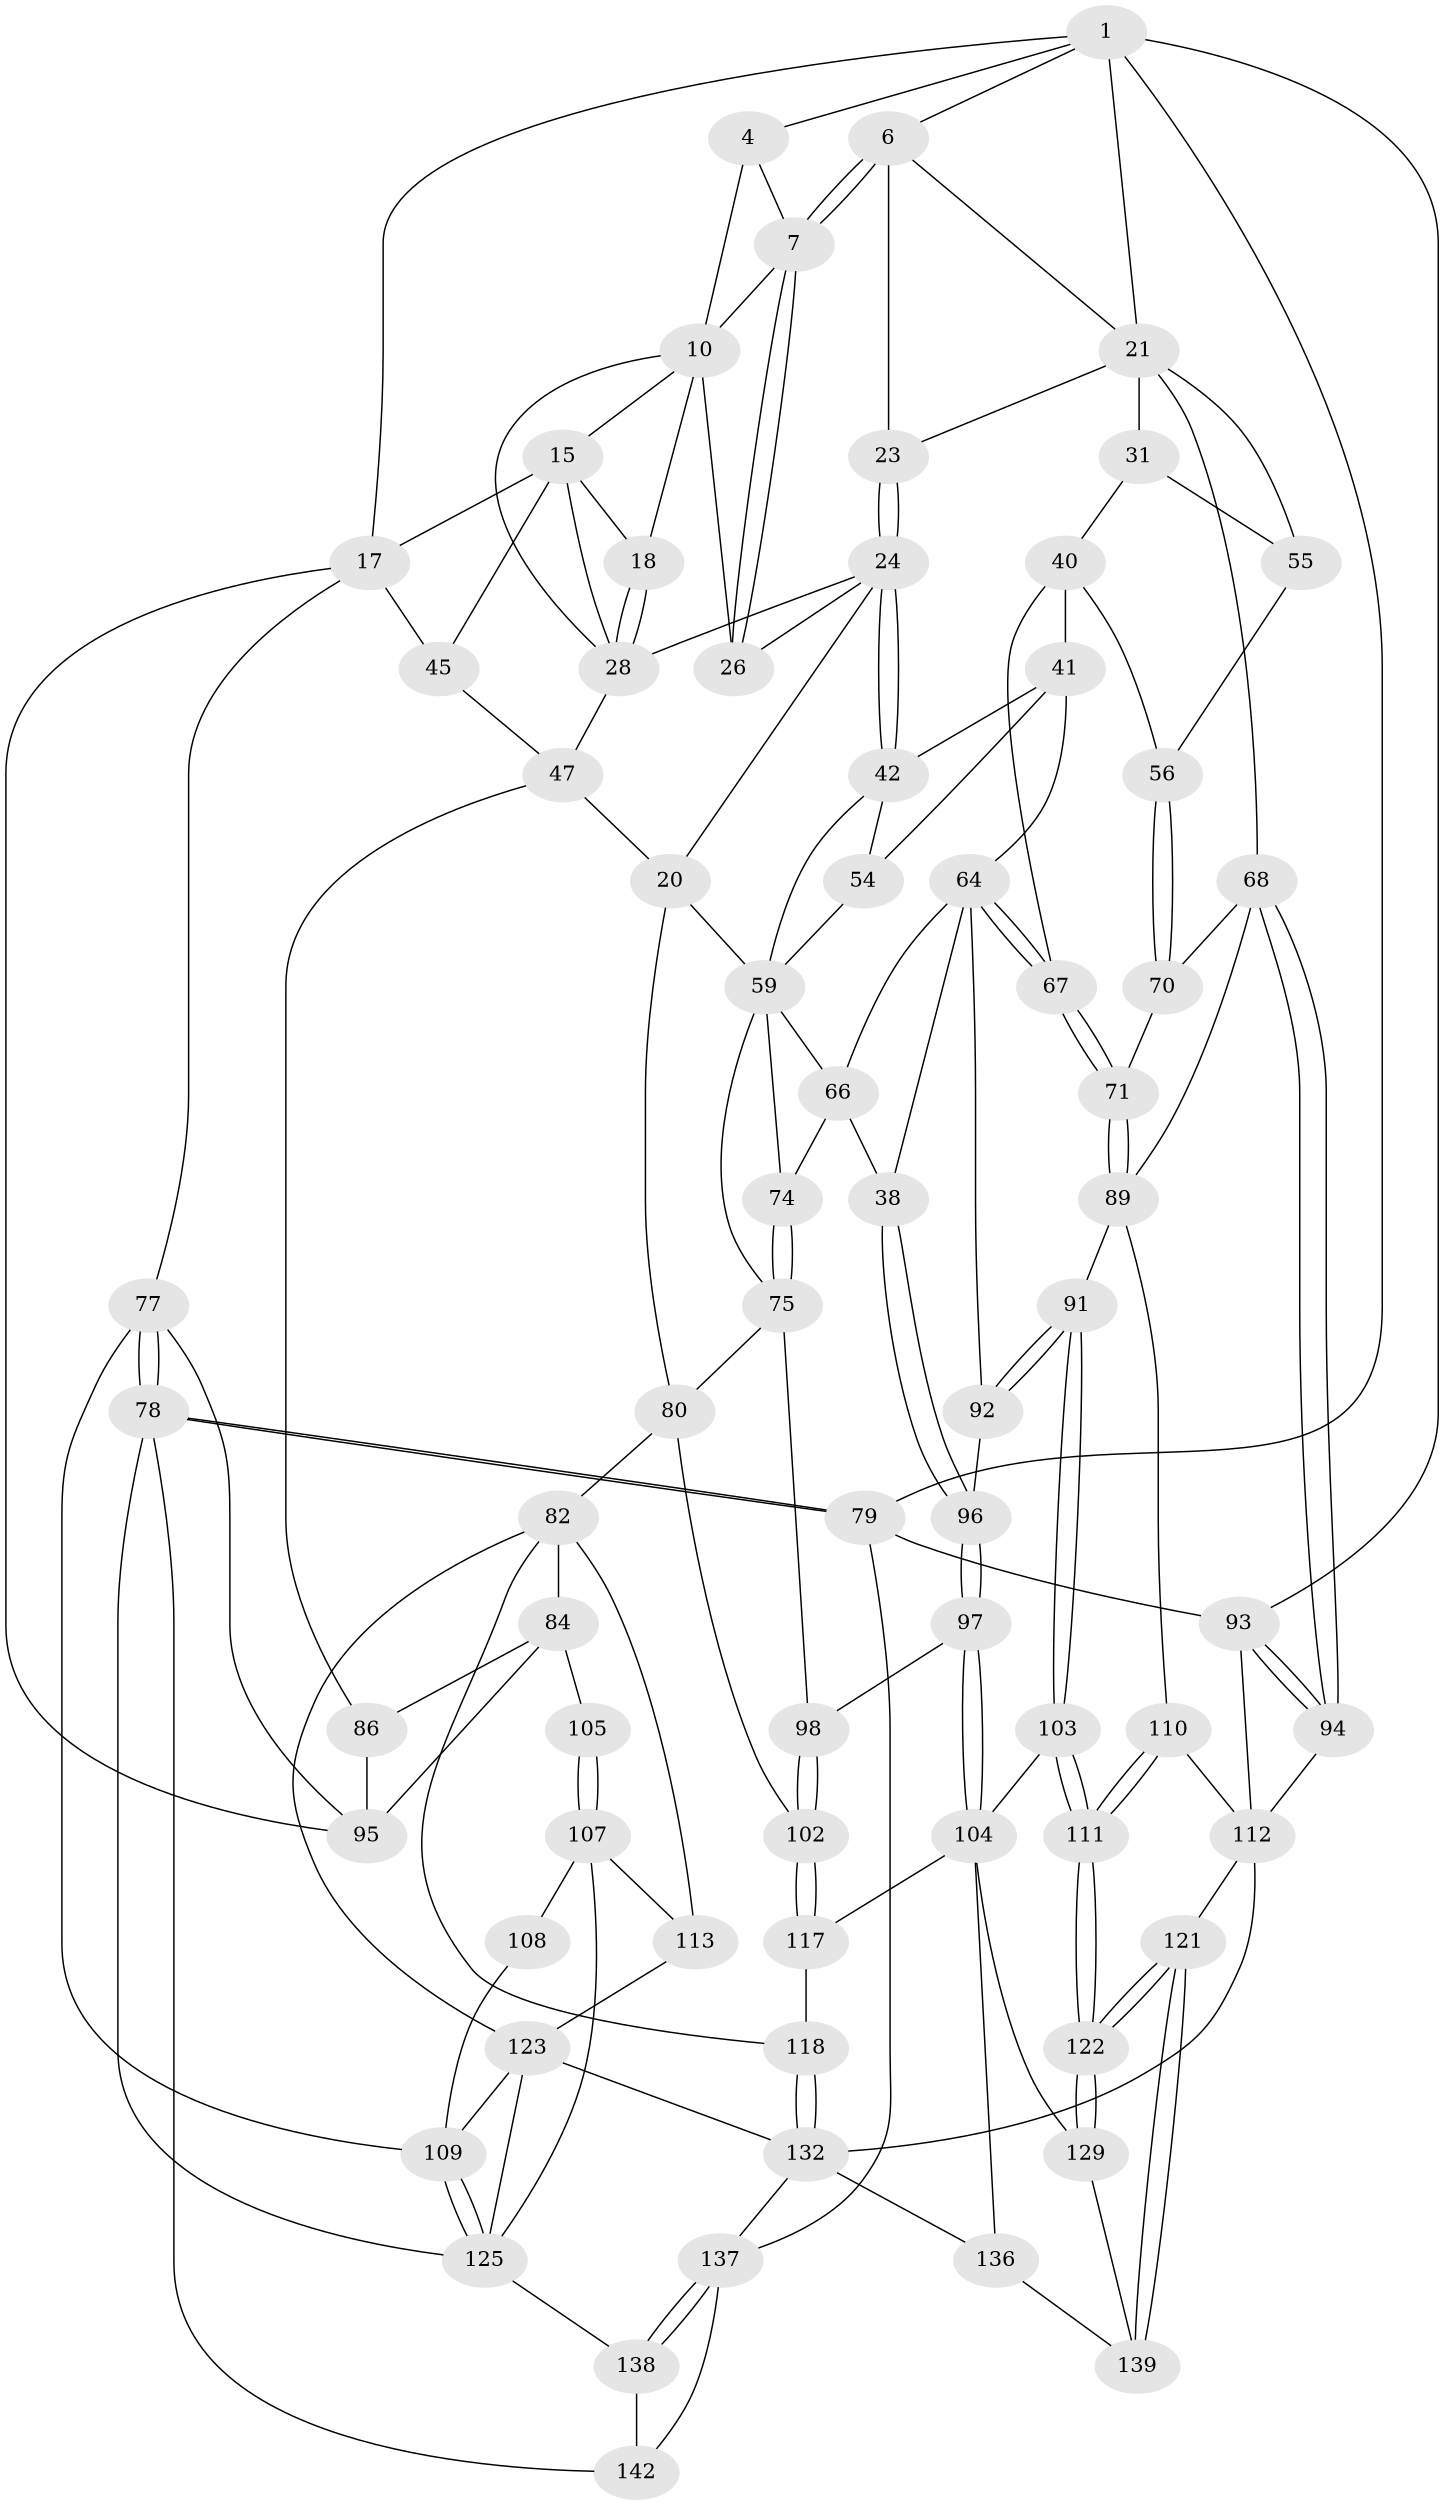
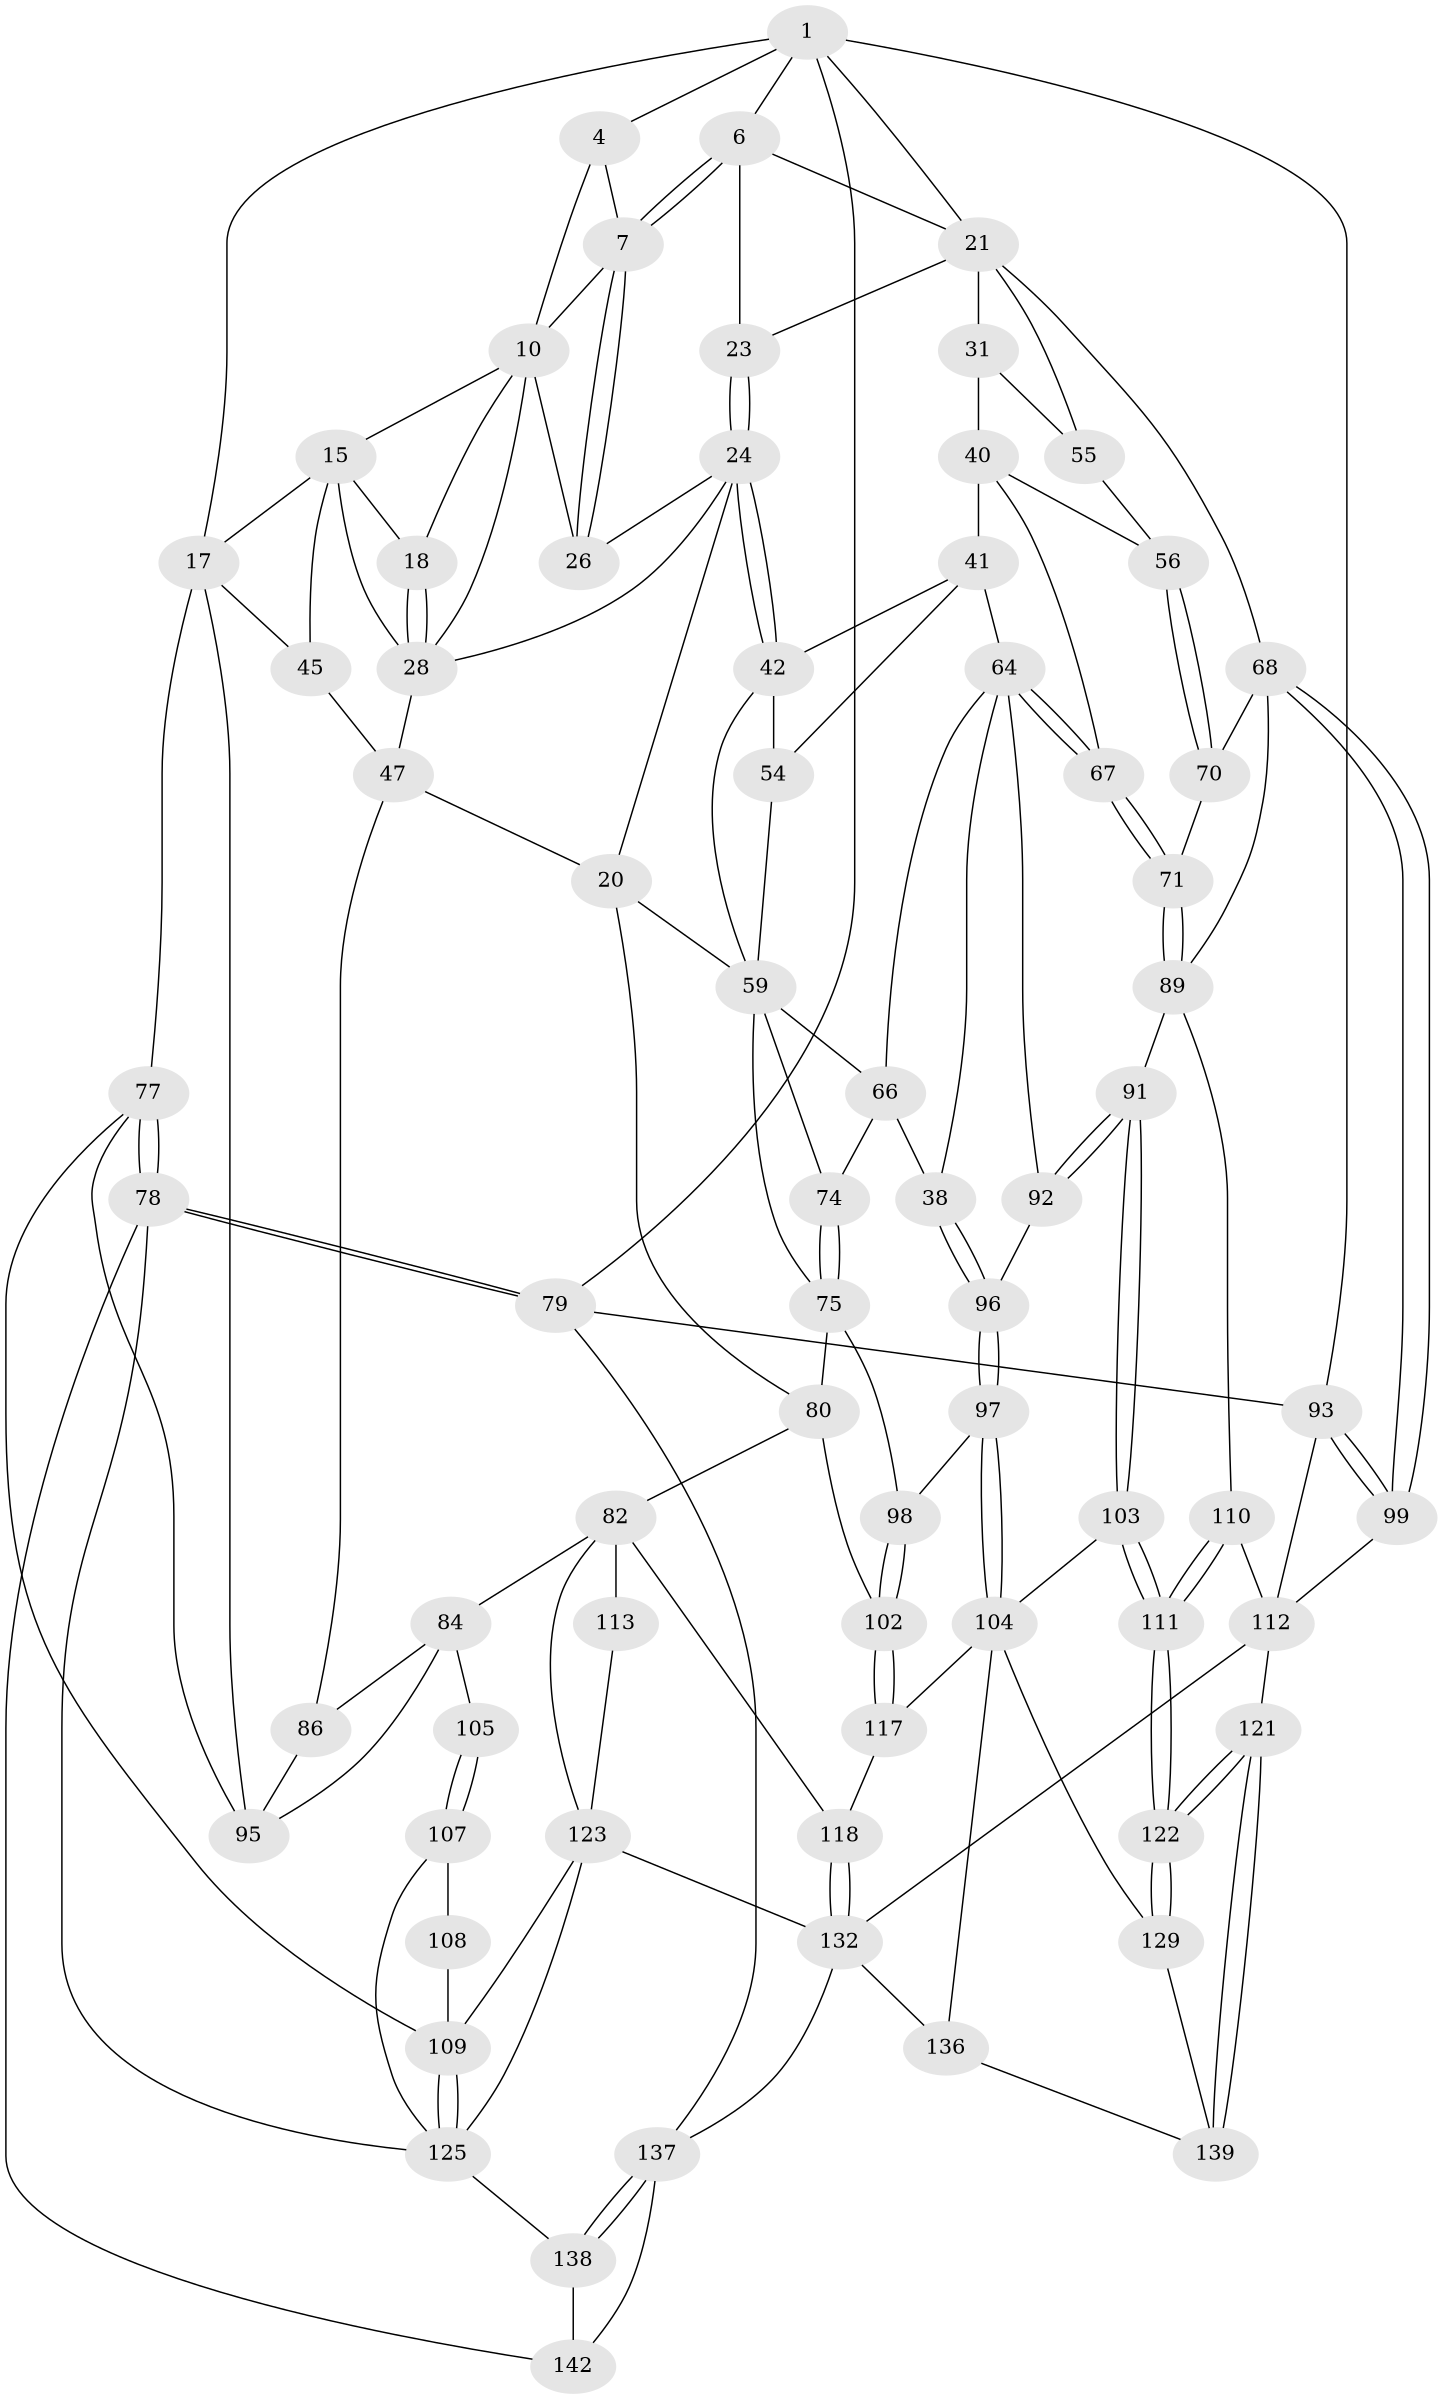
node "94": label "94" -> "99"
edge "107" -- "113": removed
